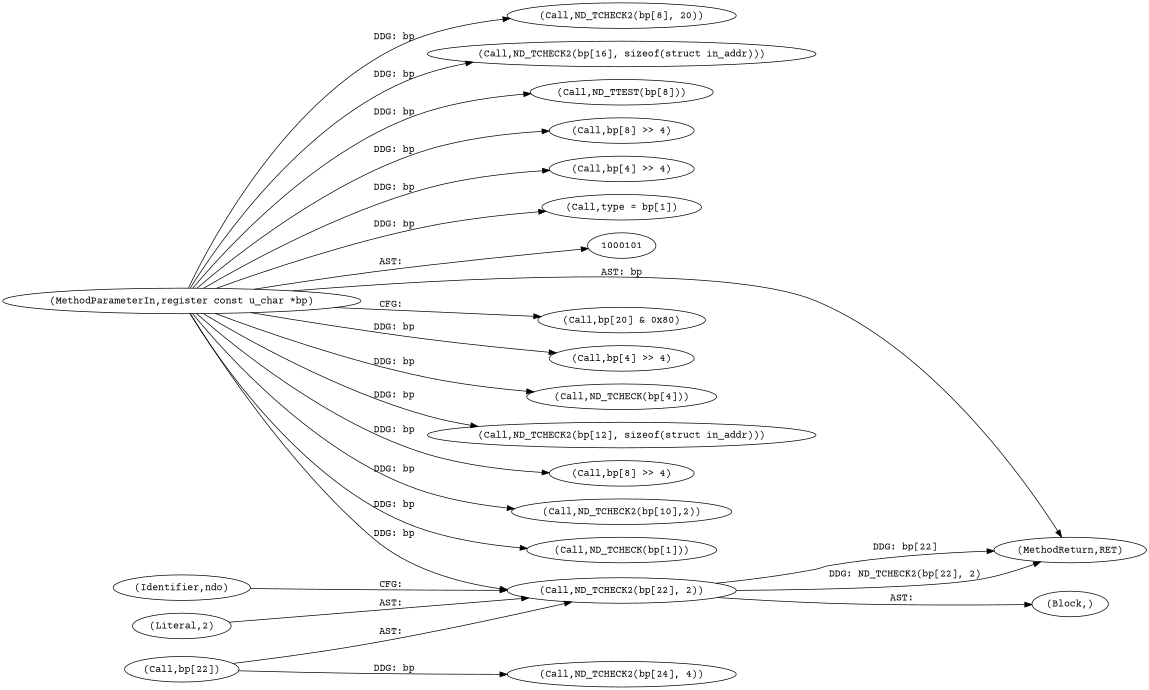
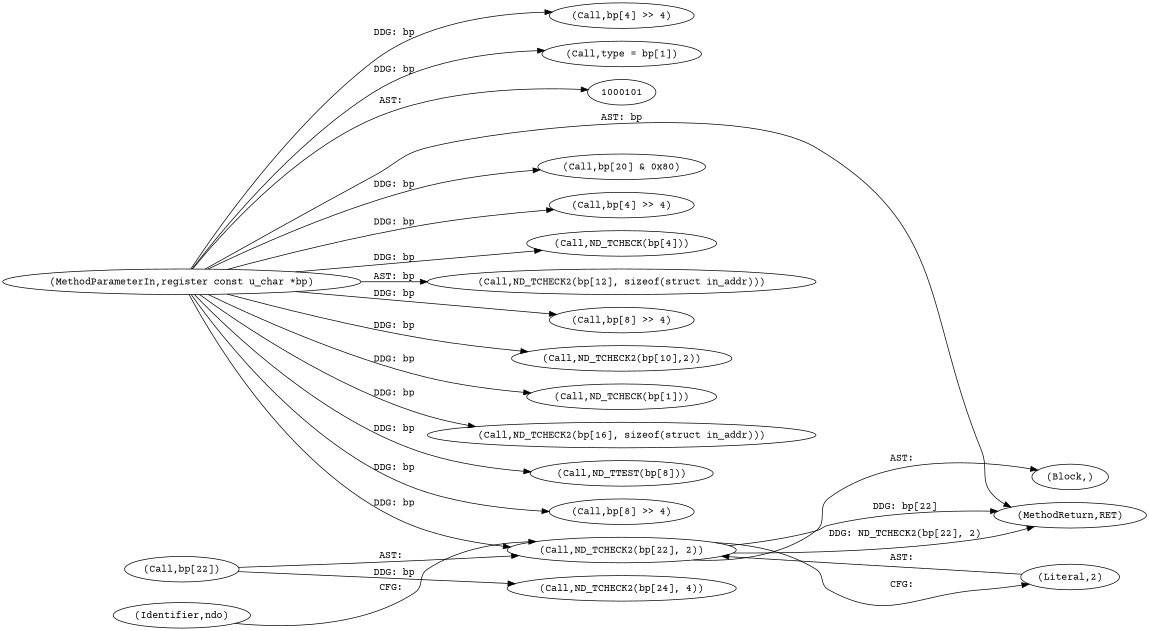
node "(Call,ND_TCHECK2(bp[8], 20))": removed
edge "(MethodParameterIn,register const u_char *bp)" -> "(Call,bp[20] & 0x80)": label "CFG: " -> "DDG: bp"
edge "(MethodParameterIn,register const u_char *bp)" -> "(Call,ND_TCHECK2(bp[12], sizeof(struct in_addr)))": label "DDG: bp" -> "AST: bp"
edge "(Call,ND_TCHECK2(bp[22], 2))" -> "(Literal,2)": added, label "CFG:"
